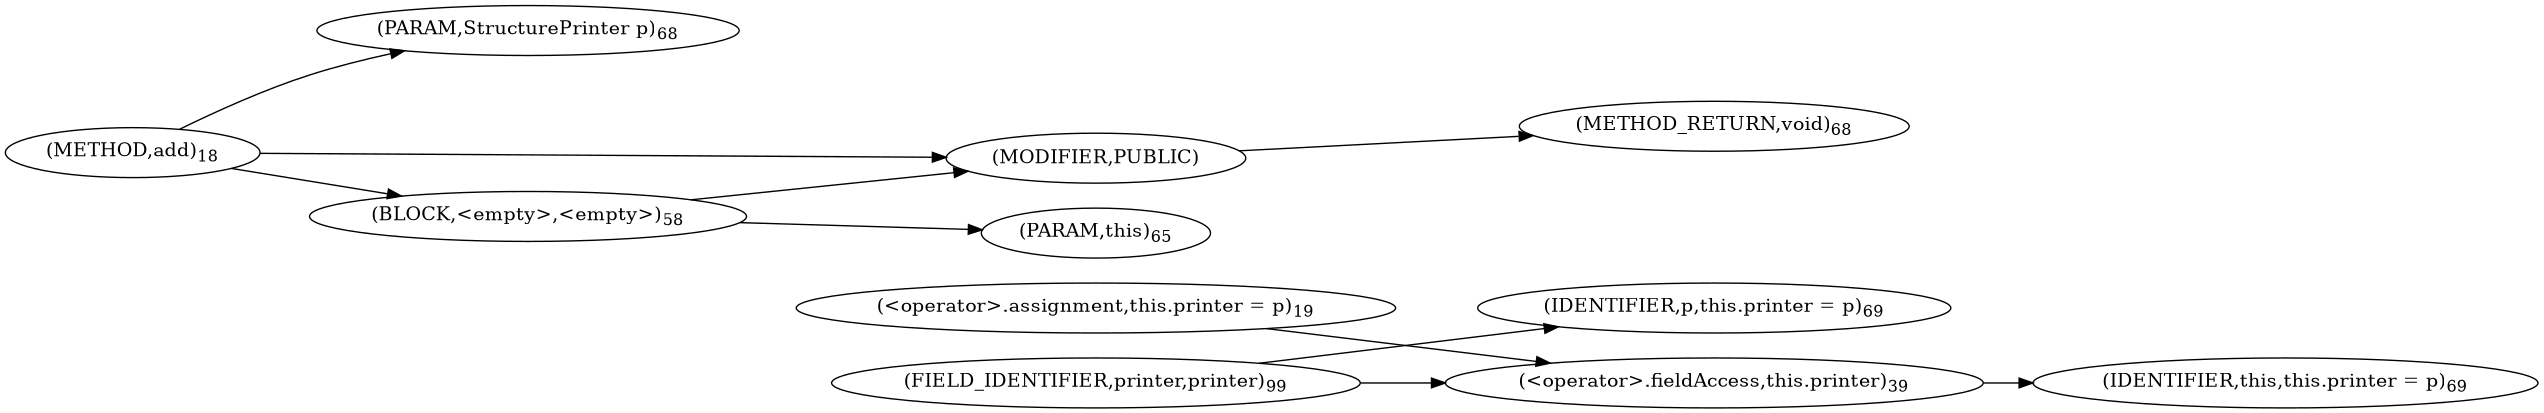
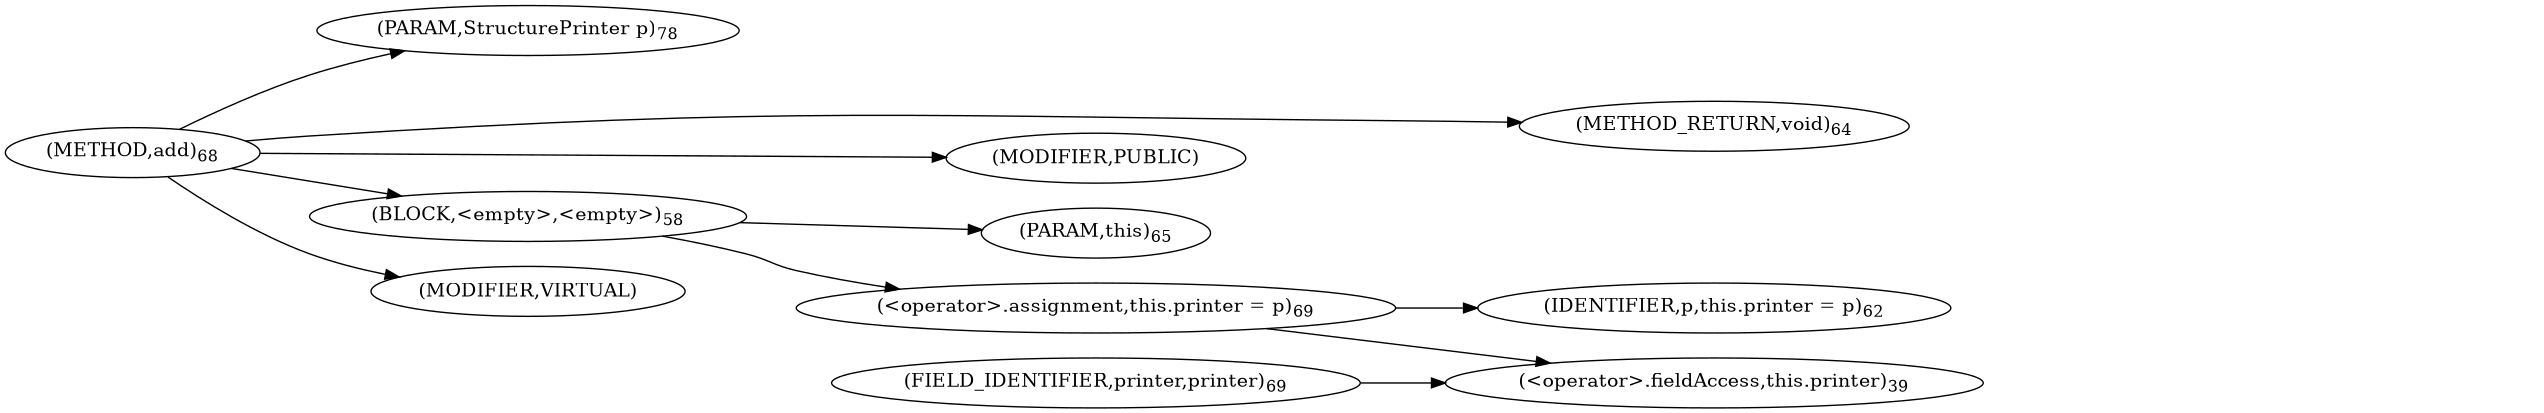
node "(PARAM,StructurePrinter p)": text "68" -> "78"
node "(METHOD_RETURN,void)": text "68" -> "64"
edge "(MODIFIER,PUBLIC)" -> "(METHOD_RETURN,void)": now "(METHOD,add)" -> "(METHOD_RETURN,void)"
node "(METHOD,add)": text "18" -> "68"
edge "(BLOCK,<empty>,<empty>)" -> "(MODIFIER,PUBLIC)": now "(BLOCK,<empty>,<empty>)" -> "(<operator>.assignment,this.printer = p)"
node "(MODIFIER,VIRTUAL)": added
node "(<operator>.assignment,this.printer = p)": text "19" -> "69"
node "(IDENTIFIER,p,this.printer = p)": text "69" -> "62"
edge "(FIELD_IDENTIFIER,printer,printer)" -> "(IDENTIFIER,p,this.printer = p)": now "(<operator>.assignment,this.printer = p)" -> "(IDENTIFIER,p,this.printer = p)"
node "(FIELD_IDENTIFIER,printer,printer)": text "99" -> "69"
node "(IDENTIFIER,this,this.printer = p)": removed
